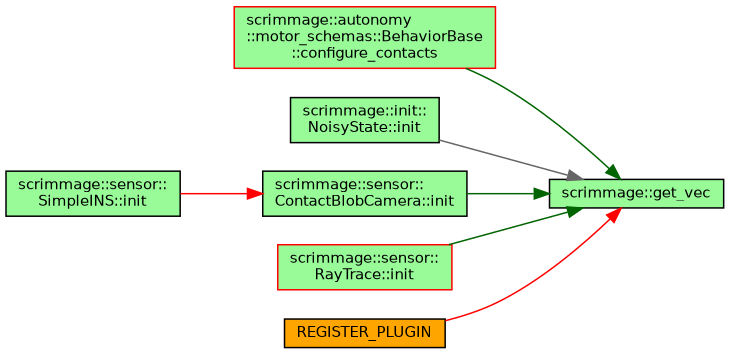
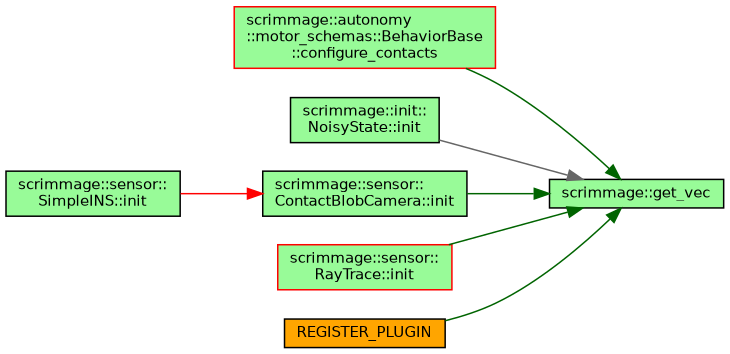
edge "REGISTER_PLUGIN" -> "scrimmage::get_vec": color red -> darkgreen
